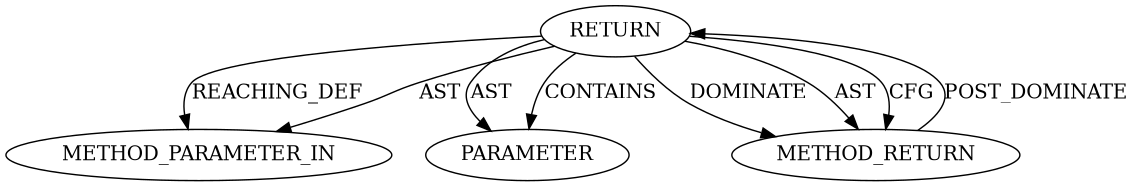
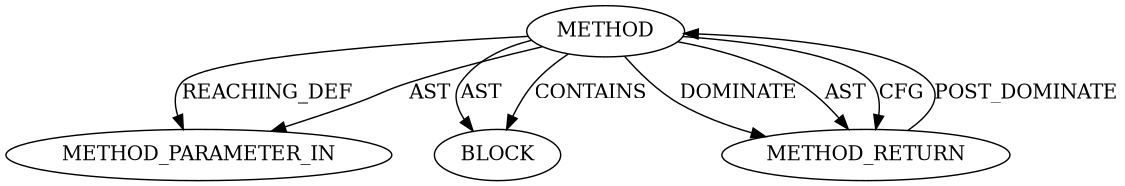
node "RETURN": label "RETURN" -> "METHOD"
node "PARAMETER": label "PARAMETER" -> "BLOCK"
